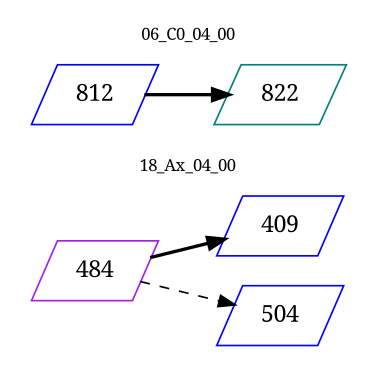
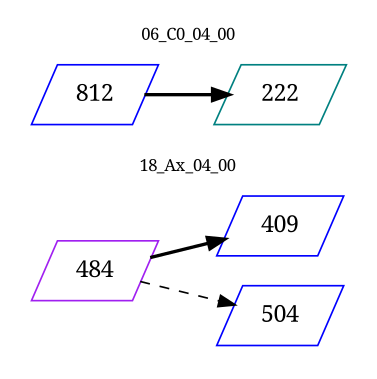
node "822": label "822" -> "222"
